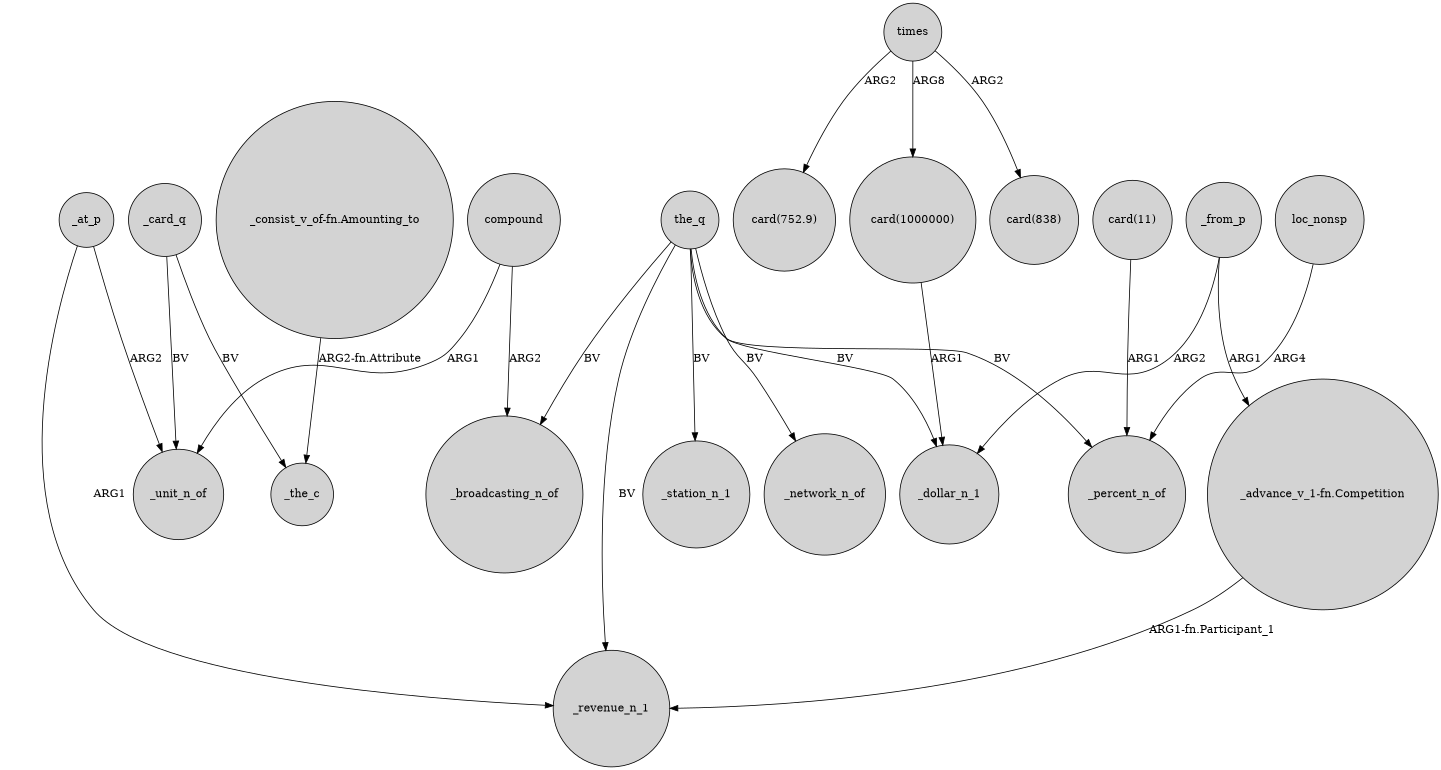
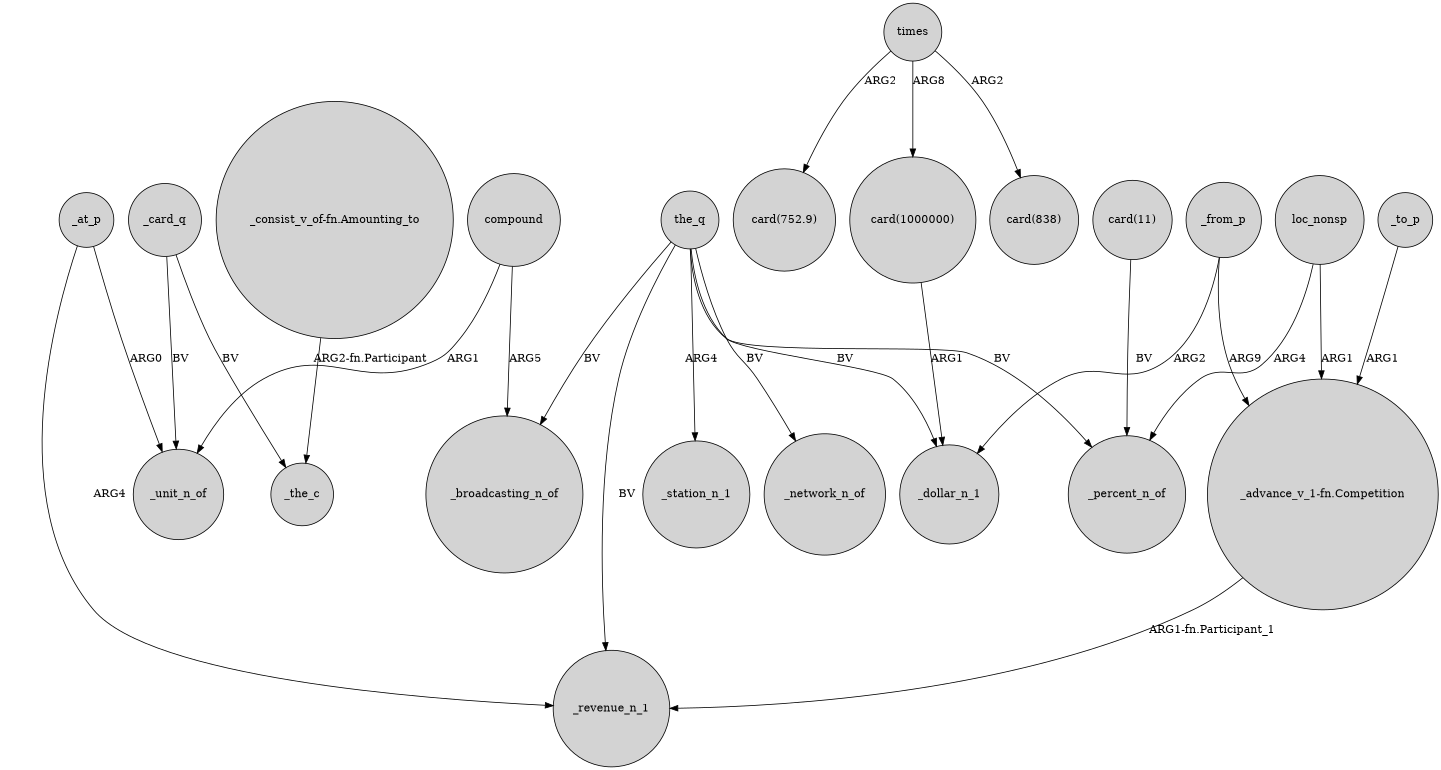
node "_to_p": added
edge "loc_nonsp" -> "_advance_v_1-fn.Competition": added, label "ARG1"
edge "_at_p" -> "_unit_n_of": label "ARG2" -> "ARG0"
edge "_consist_v_of-fn.Amounting_to" -> "_the_c": label "ARG2-fn.Attribute" -> "ARG2-fn.Participant"
edge "compound" -> "_broadcasting_n_of": label "ARG2" -> "ARG5"
edge "the_q" -> "_station_n_1": label "BV" -> "ARG4"
edge "card(11)" -> "_percent_n_of": label "ARG1" -> "BV"
edge "_from_p" -> "_advance_v_1-fn.Competition": label "ARG1" -> "ARG9"
edge "_at_p" -> "_revenue_n_1": label "ARG1" -> "ARG4"
